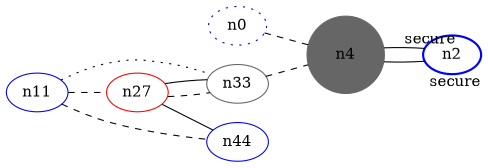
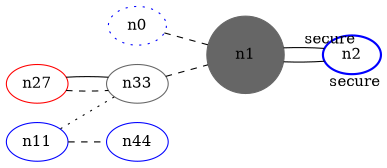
node "n4": label "n4" -> "n1"
edge "n11" -- "n27": removed
edge "n27" -- "n44": removed
